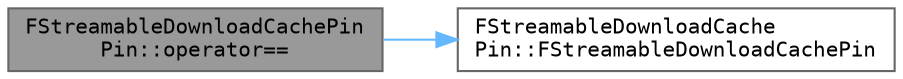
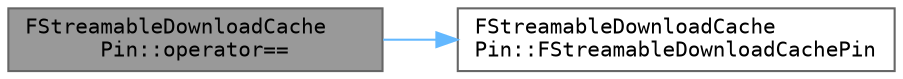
node "FStreamableDownloadCachePin Pin::operator==": label "FStreamableDownloadCachePin Pin::operator==" -> "FStreamableDownloadCache Pin::operator=="
